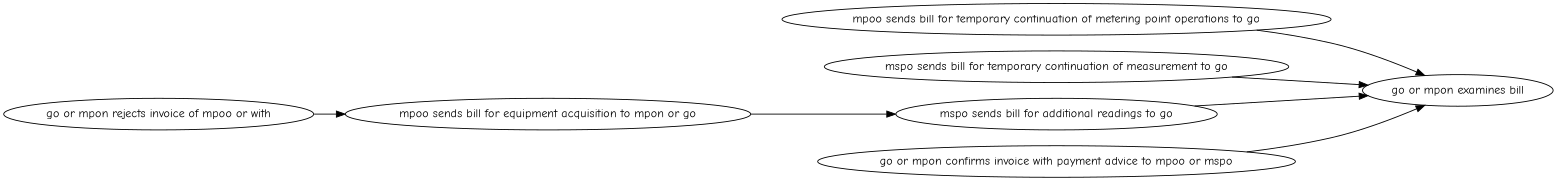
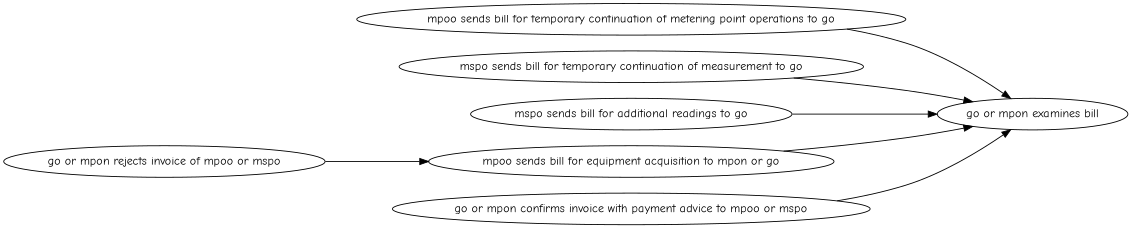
node "go or mpon rejects invoice of mpoo or with": label "go or mpon rejects invoice of mpoo or with" -> "go or mpon rejects invoice of mpoo or mspo"
edge "mpoo sends bill for equipment acquisition to mpon or go" -> "mspo sends bill for additional readings to go": now "mpoo sends bill for equipment acquisition to mpon or go" -> "go or mpon examines bill"
